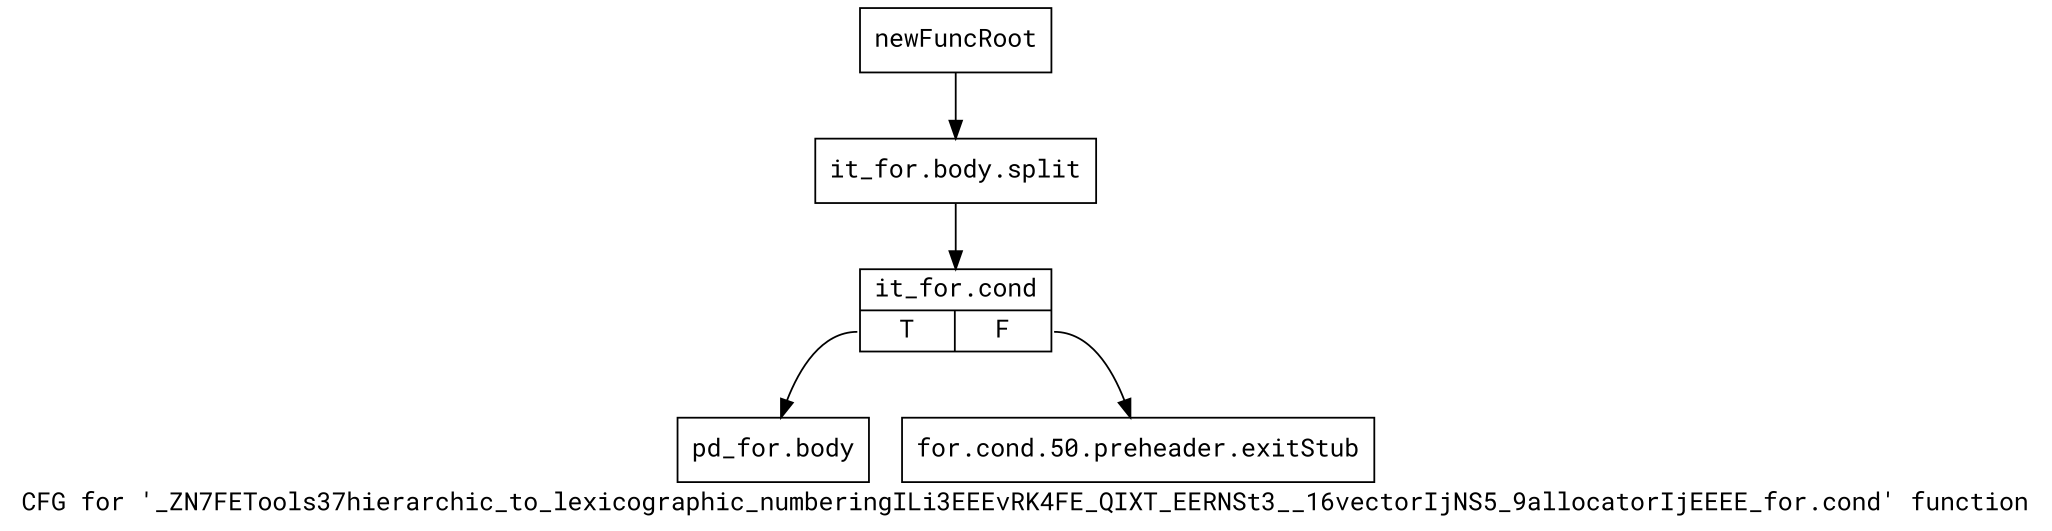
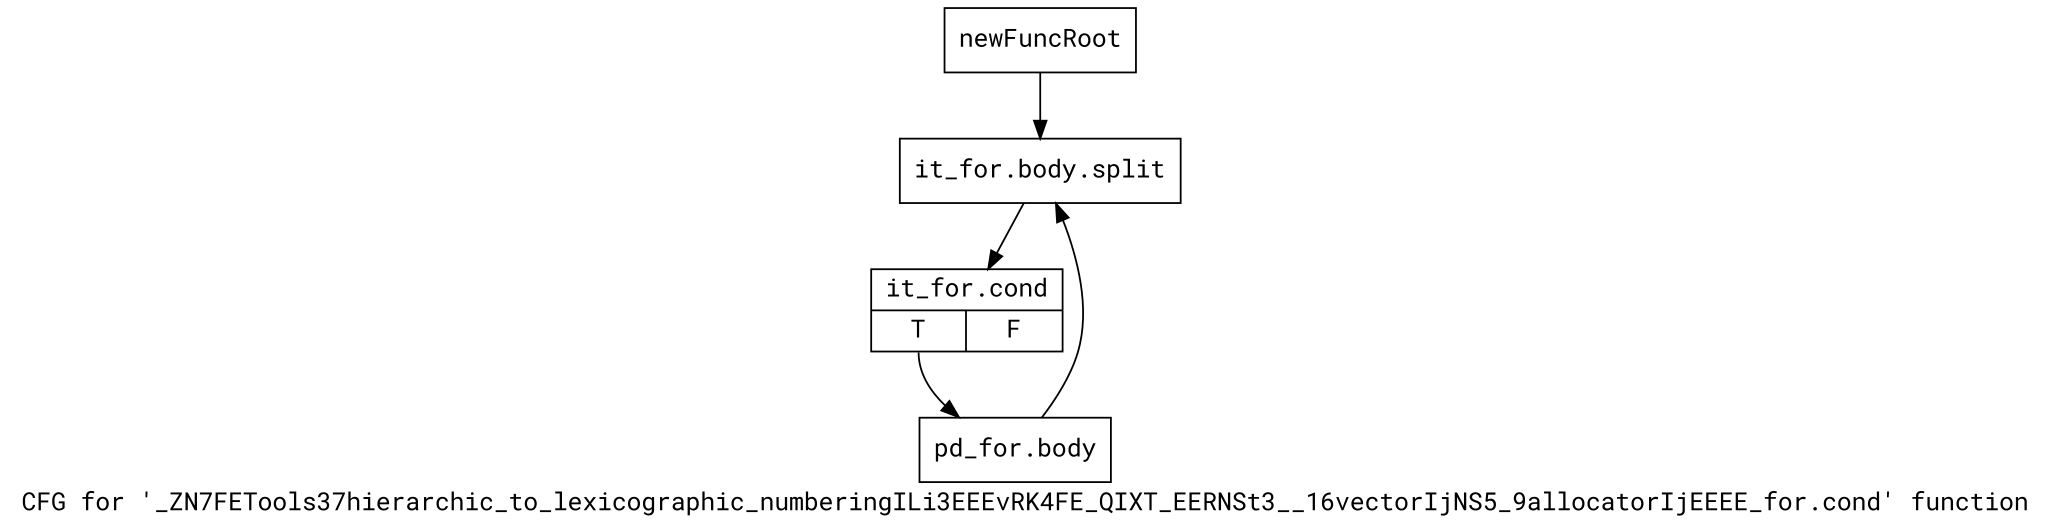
edge "pd_for.body" -> "it_for.body.split": added
node "for.cond.50.preheader.exitStub": removed
